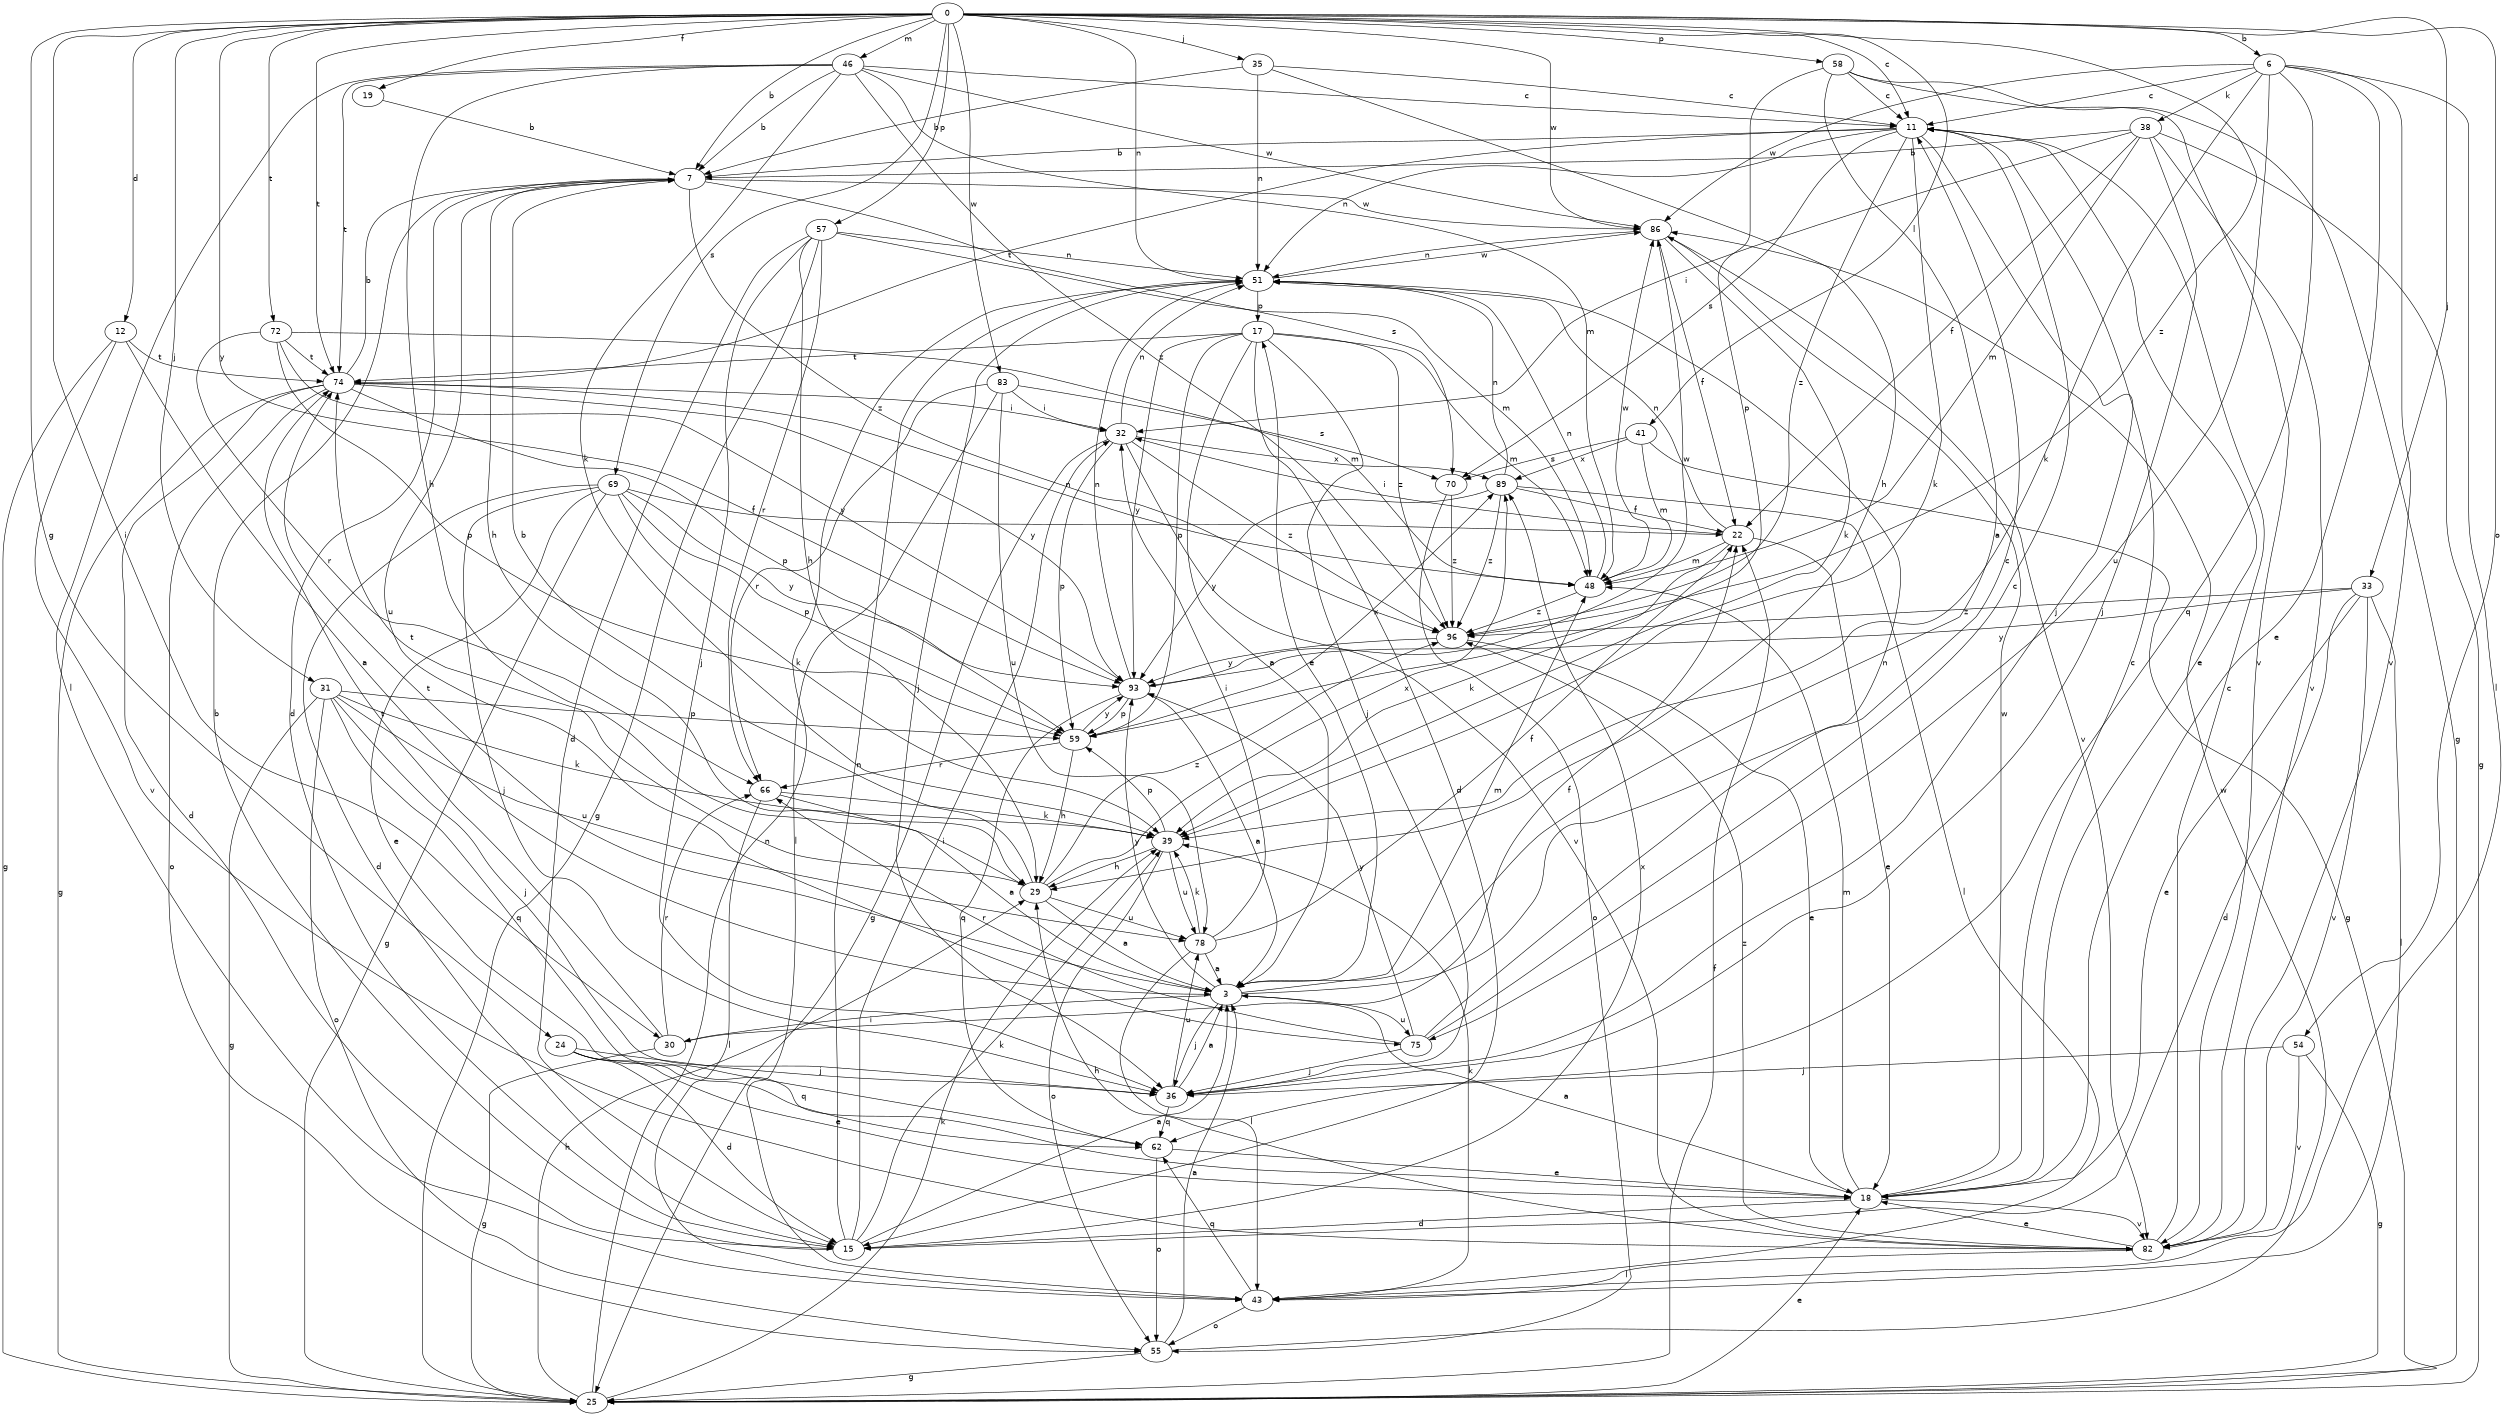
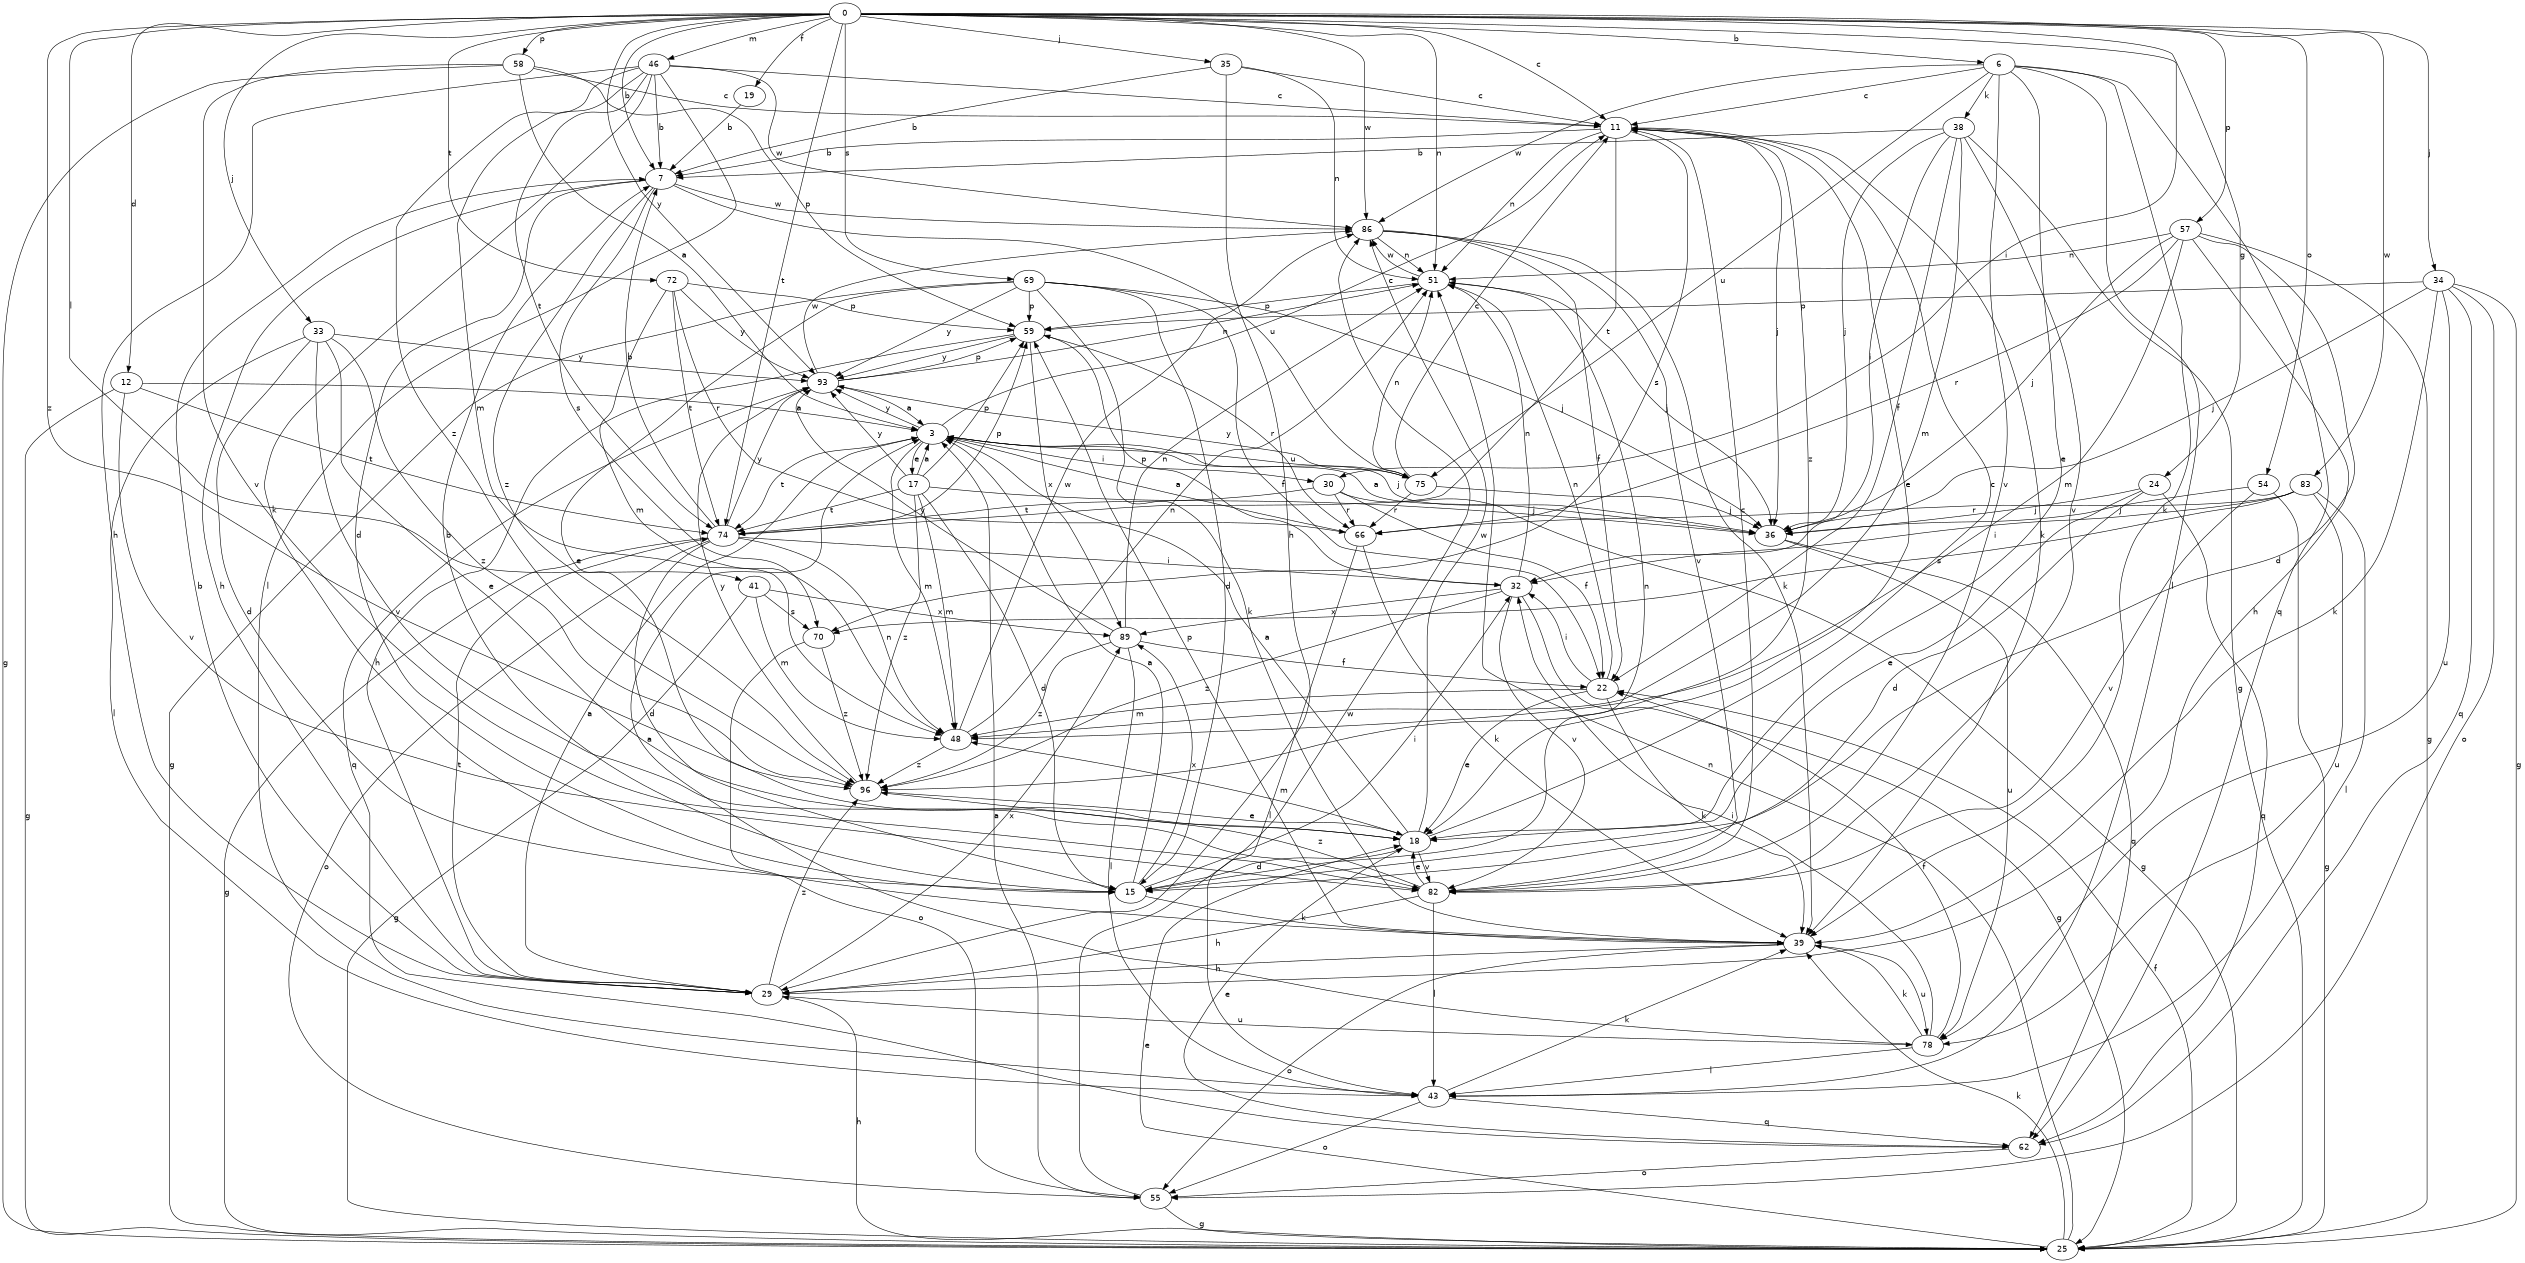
edge "51" -> "17": now "51" -> "59"
node "31": label "31" -> "34"
